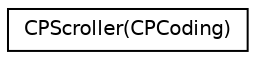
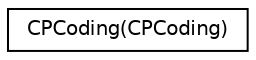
node "CPScroller(CPCoding)": label "CPScroller(CPCoding)" -> "CPCoding(CPCoding)"
